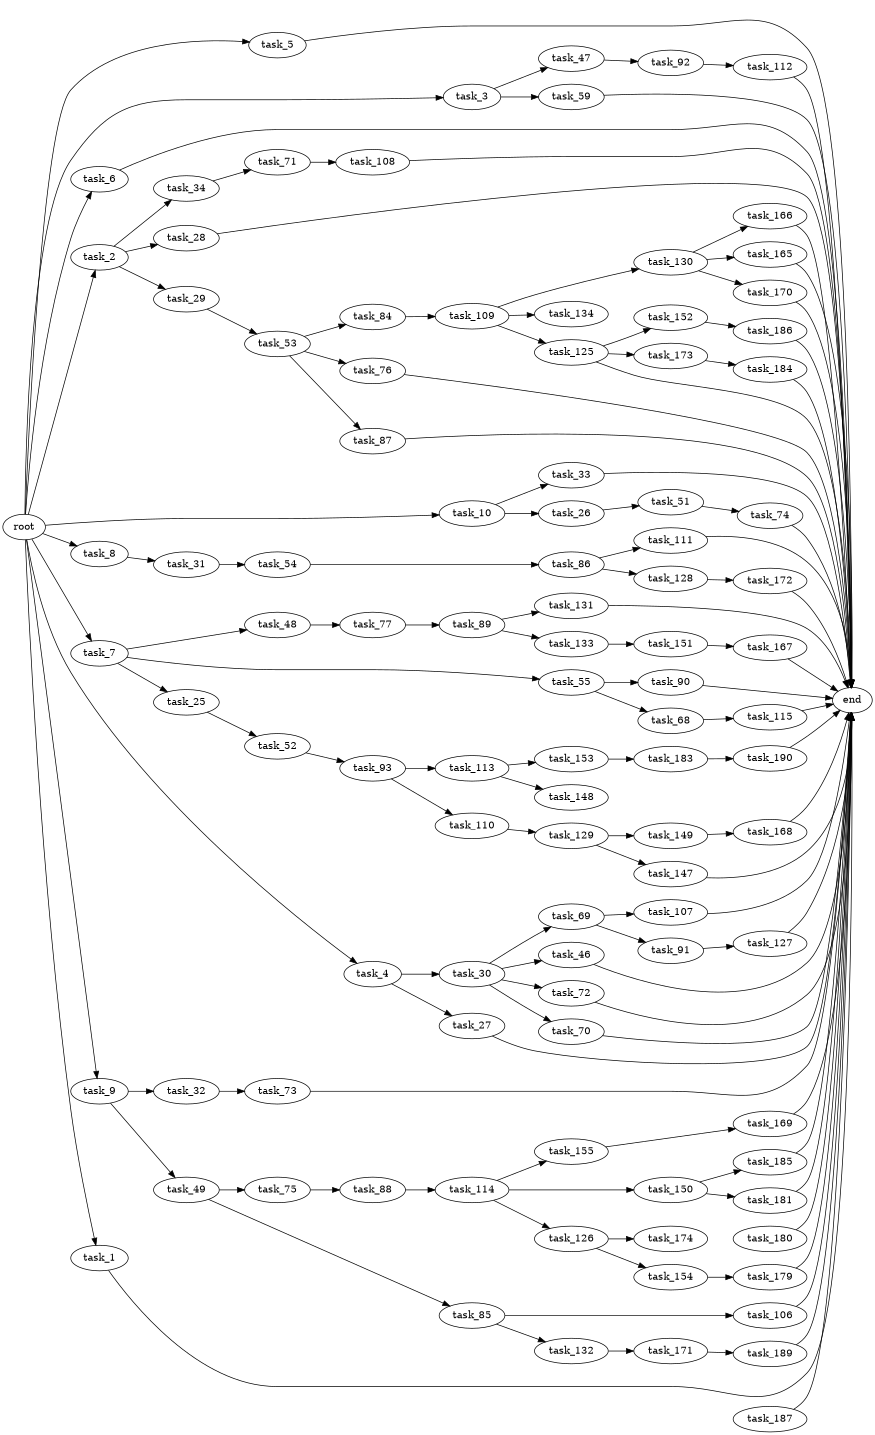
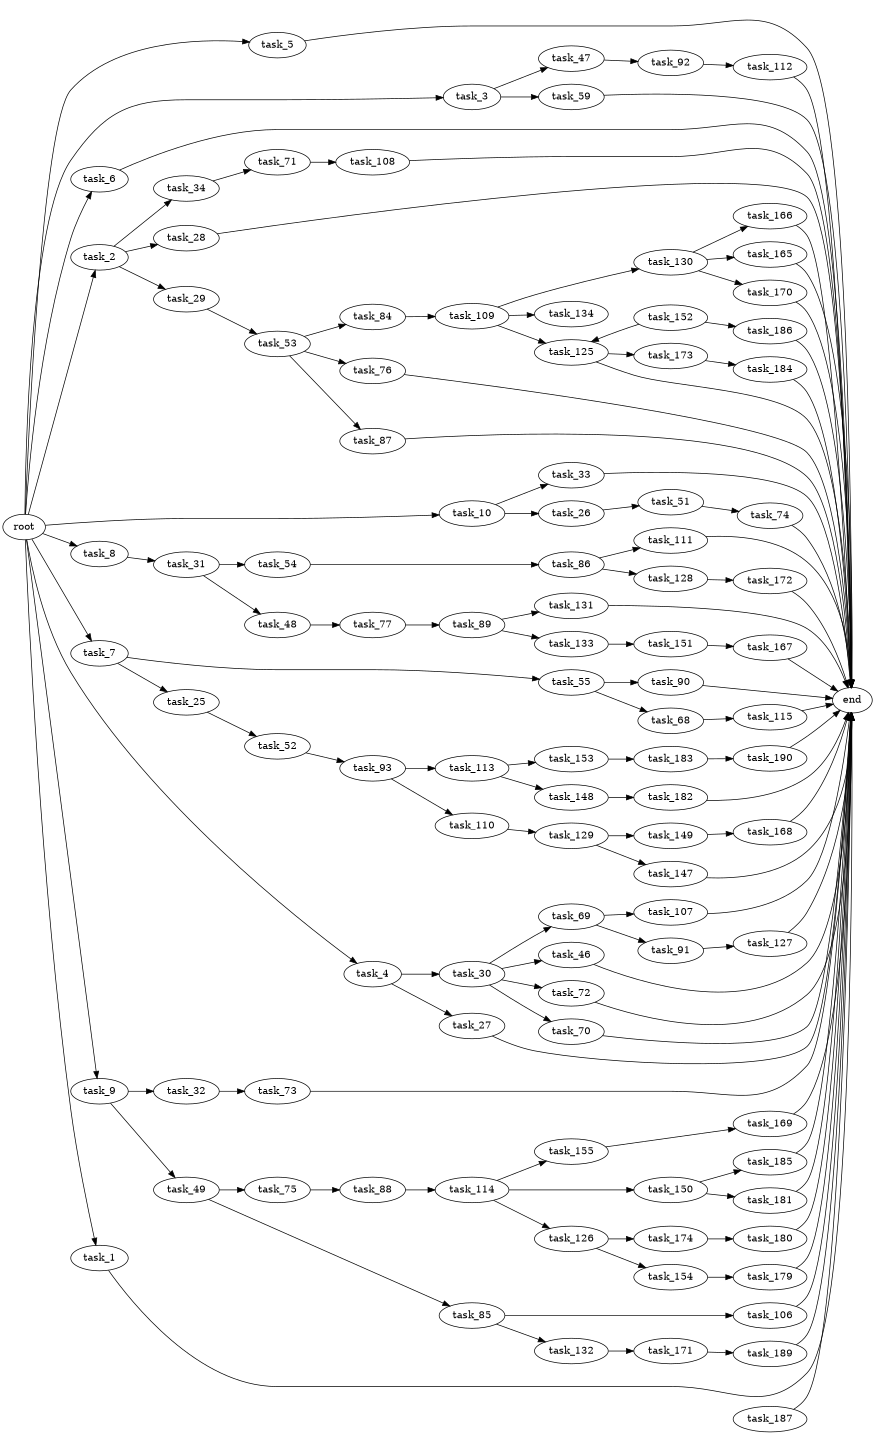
edge "task_125" -> "task_152": reversed
edge "task_7" -> "task_48": now "task_31" -> "task_48"
node "task_182": added
edge "task_174" -> "task_180": added
